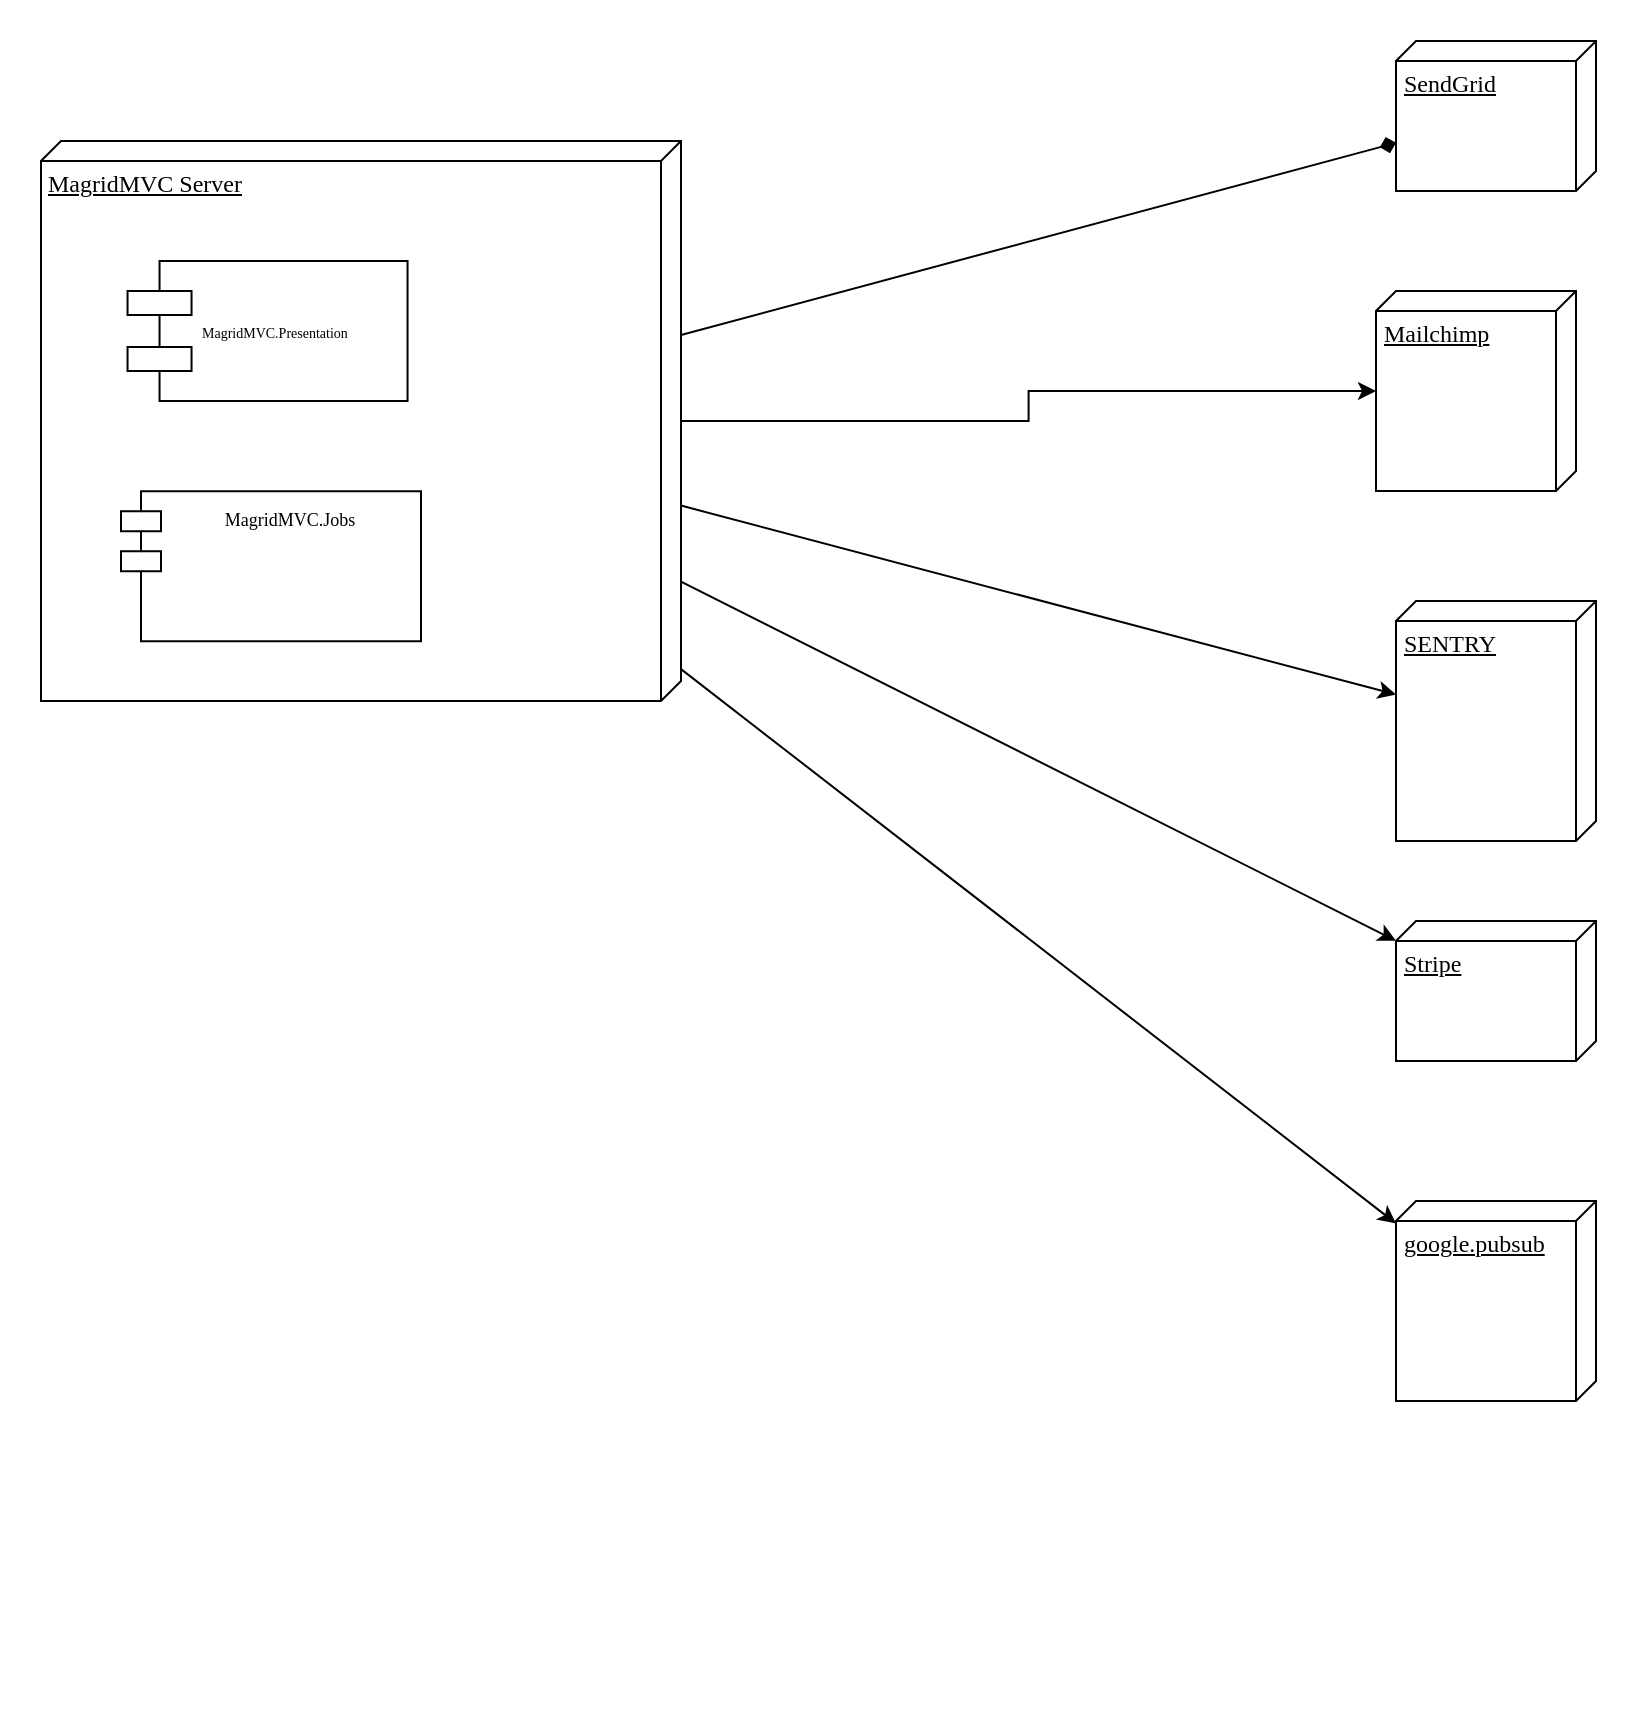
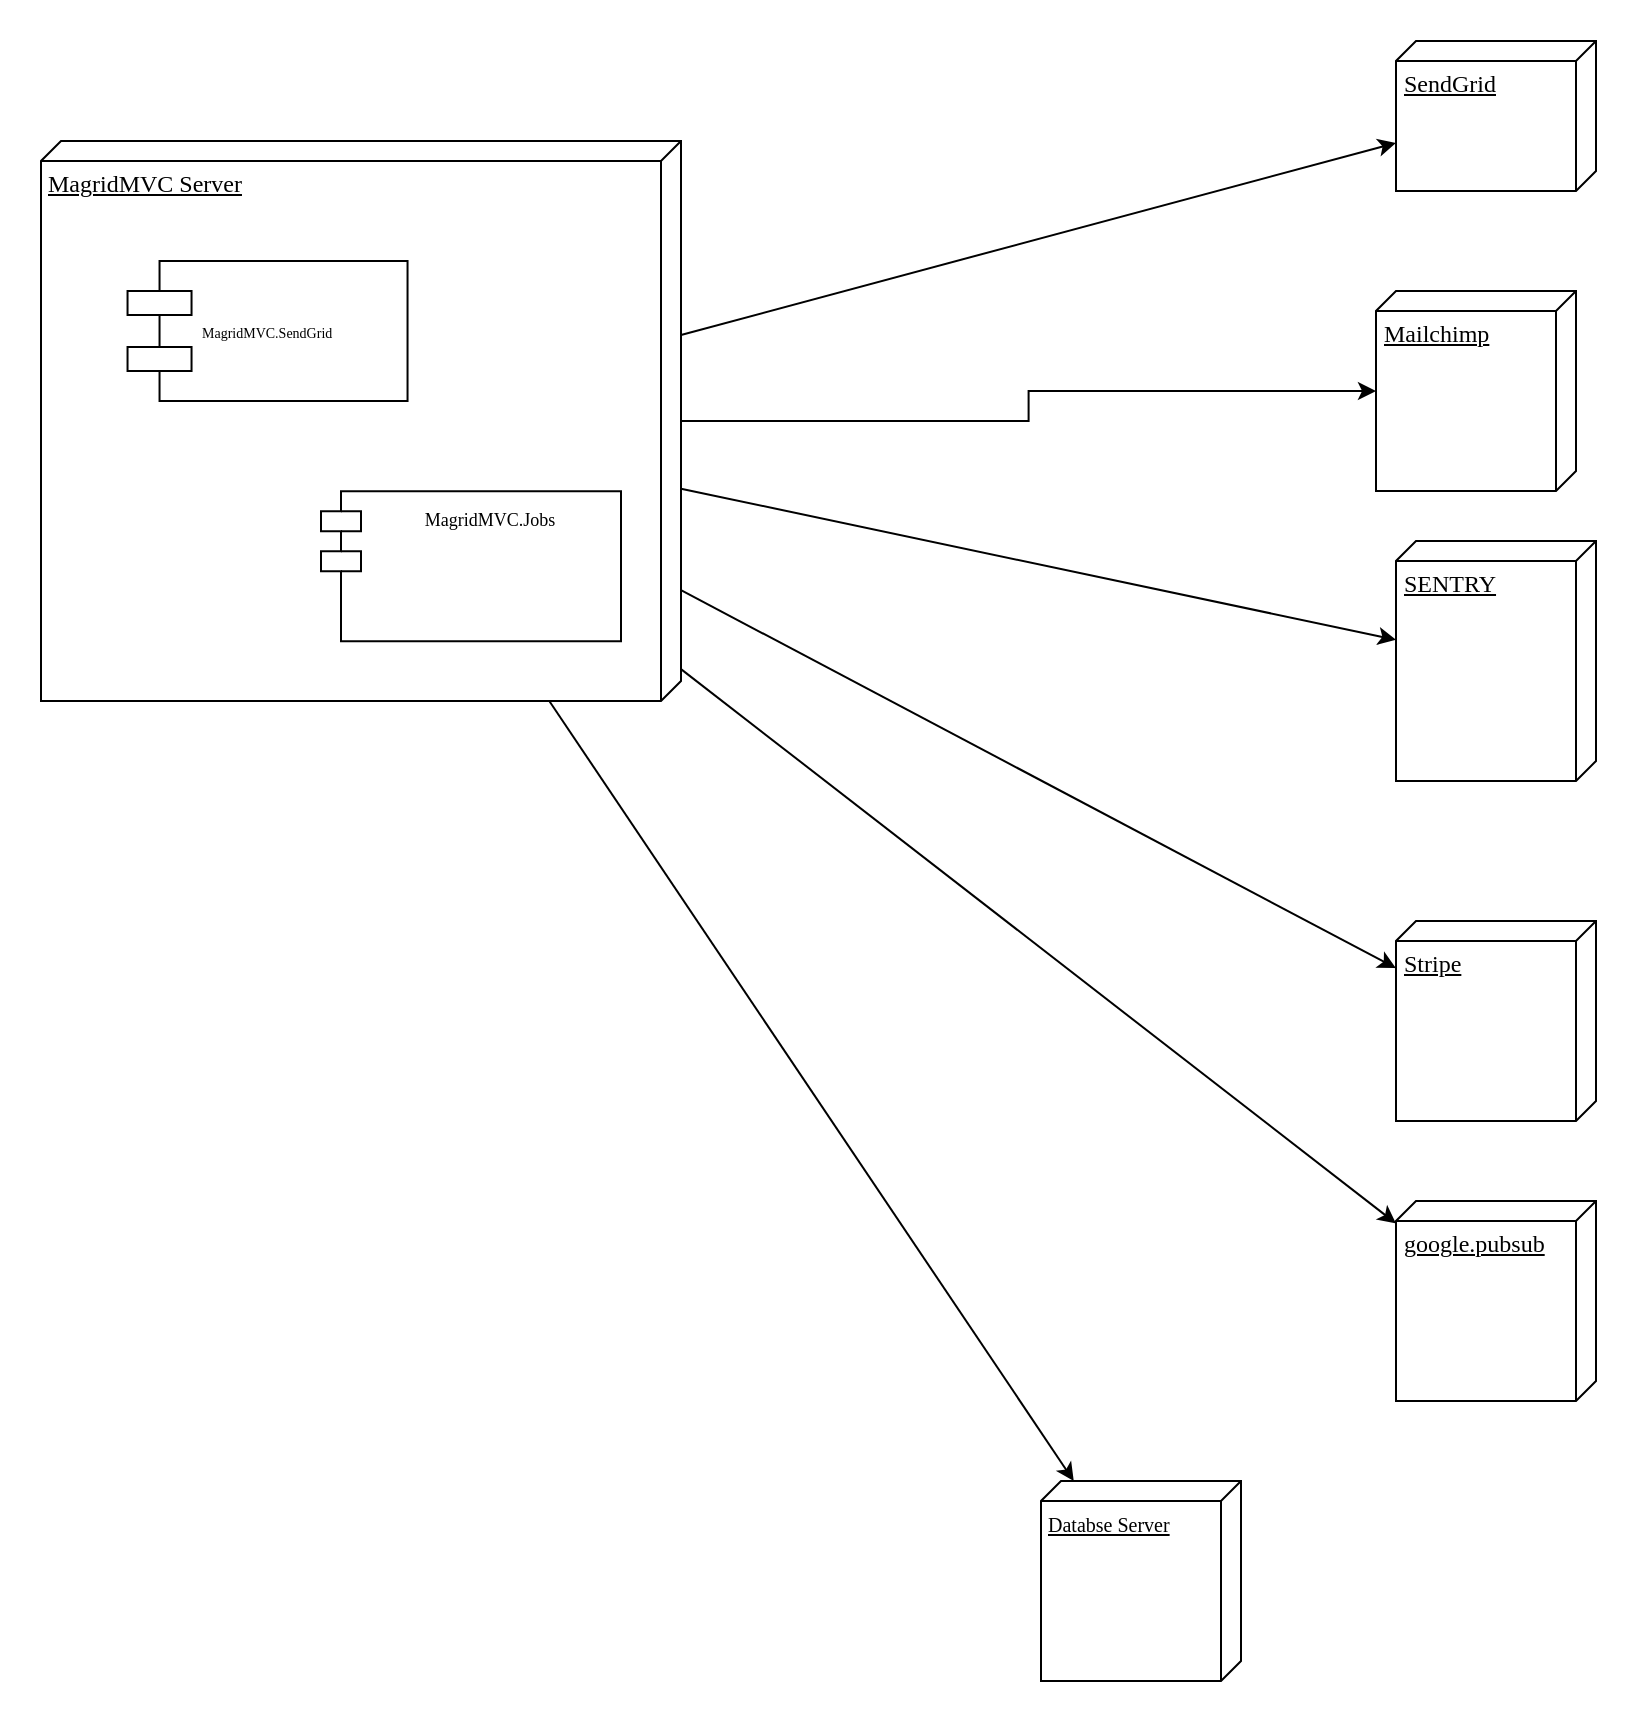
edge "MagridMVC Server" -> "SendGrid": arrowhead diamond -> classic
node "MagridMVC.Presentation": label "MagridMVC.Presentation" -> "MagridMVC.SendGrid"
node "MagridMVC.Jobs": moved (271, 566) -> (471, 566)
node "SENTRY": moved (1496, 721) -> (1496, 661)
node "Stripe": size 200x140 -> 200x200
edge "MagridMVC Server" -> "Databse Server": added
node "Databse Server": added
